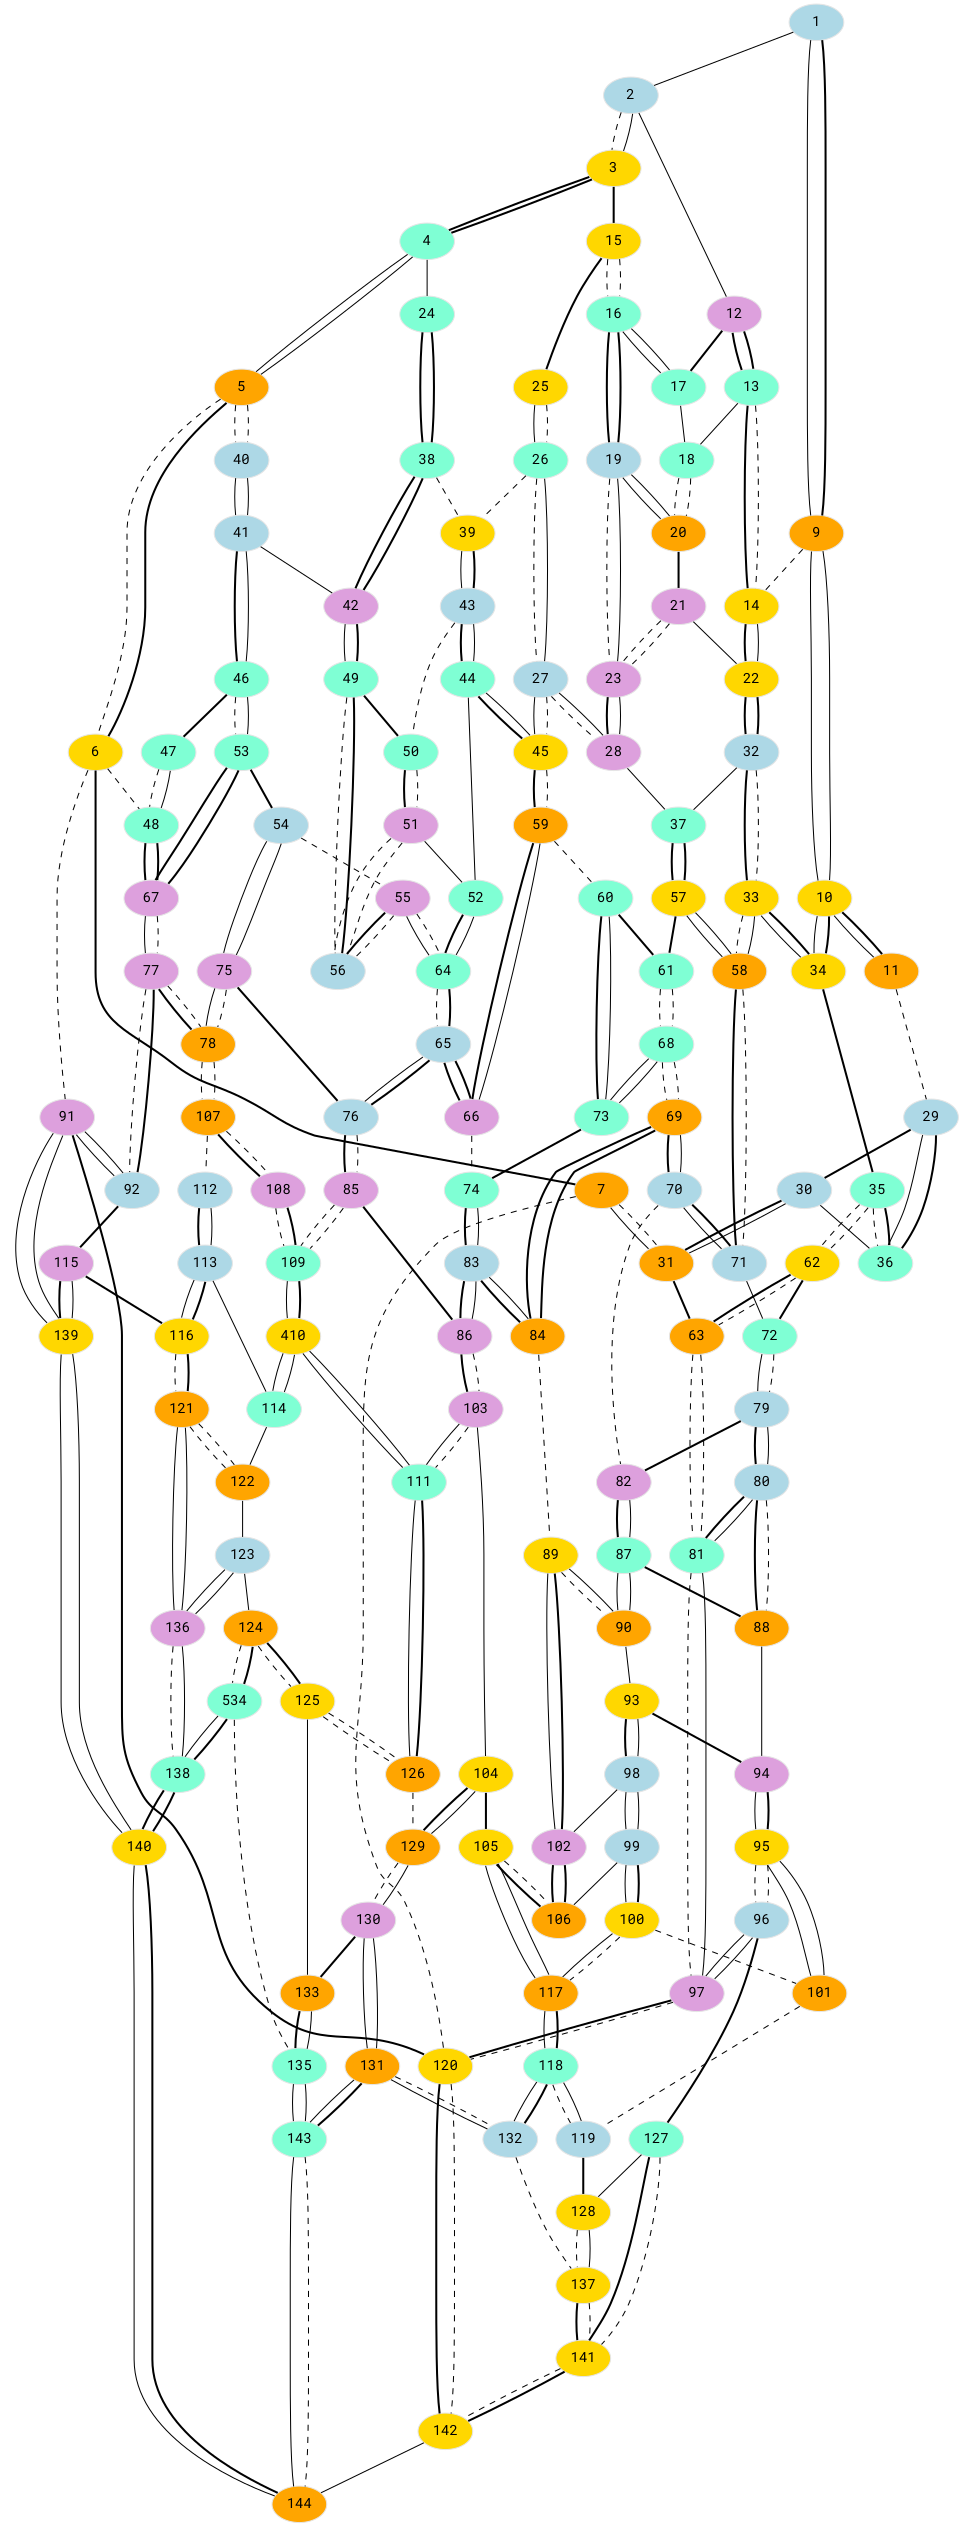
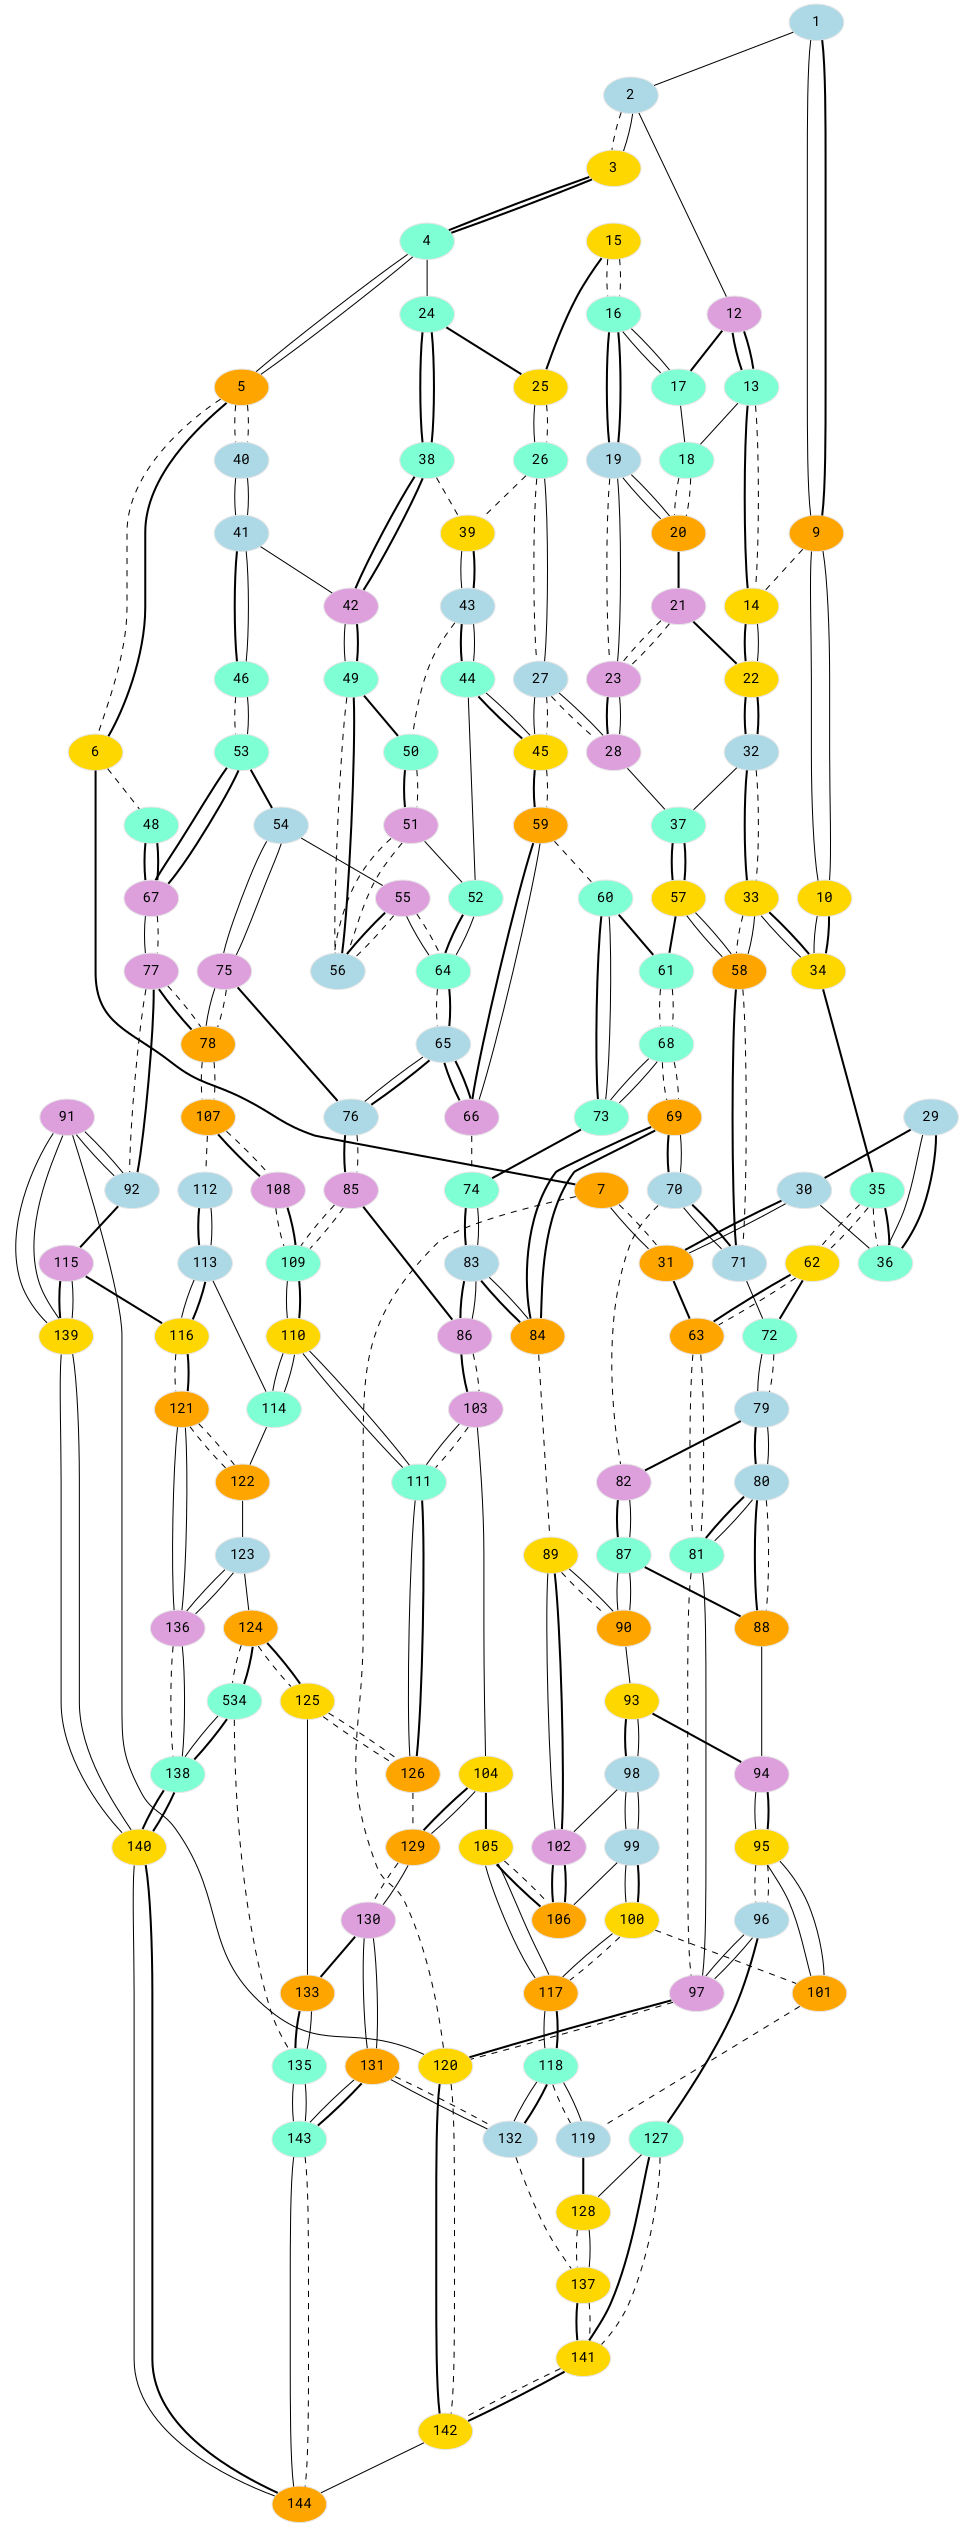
edge "3" -- "15": removed
edge "24" -- "25": added
edge "21" -- "22": style solid -> bold
node "47": removed
edge "54" -- "55": style dashed -> solid
edge "6" -- "91": removed
node "11": removed
node "410": label "410" -> "110"
edge "91" -- "120": style bold -> solid
